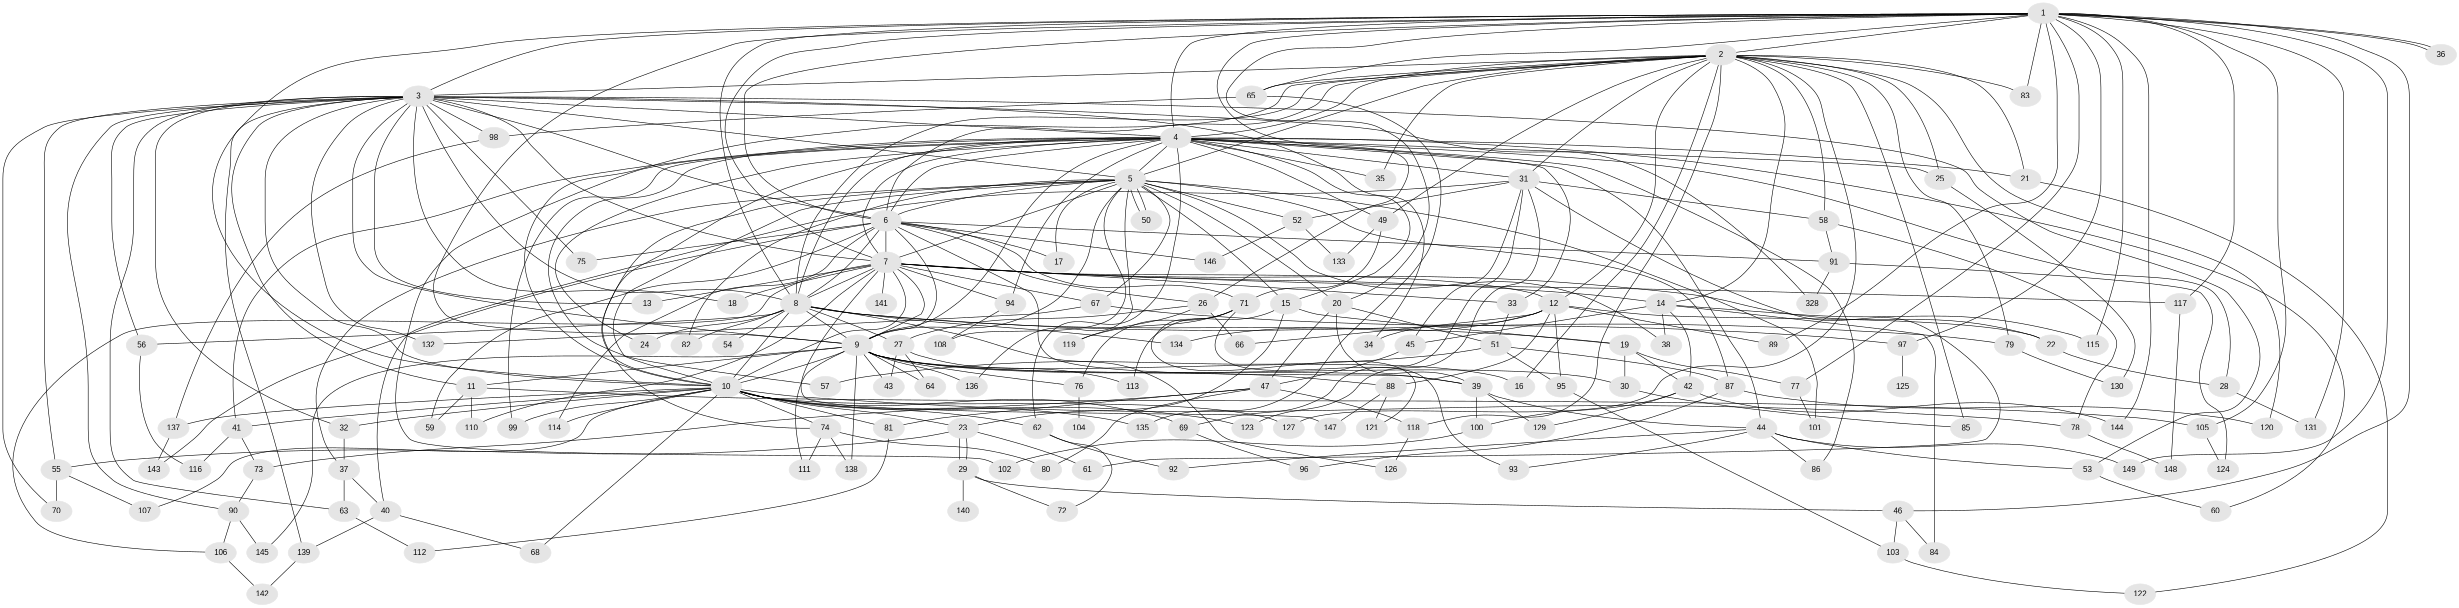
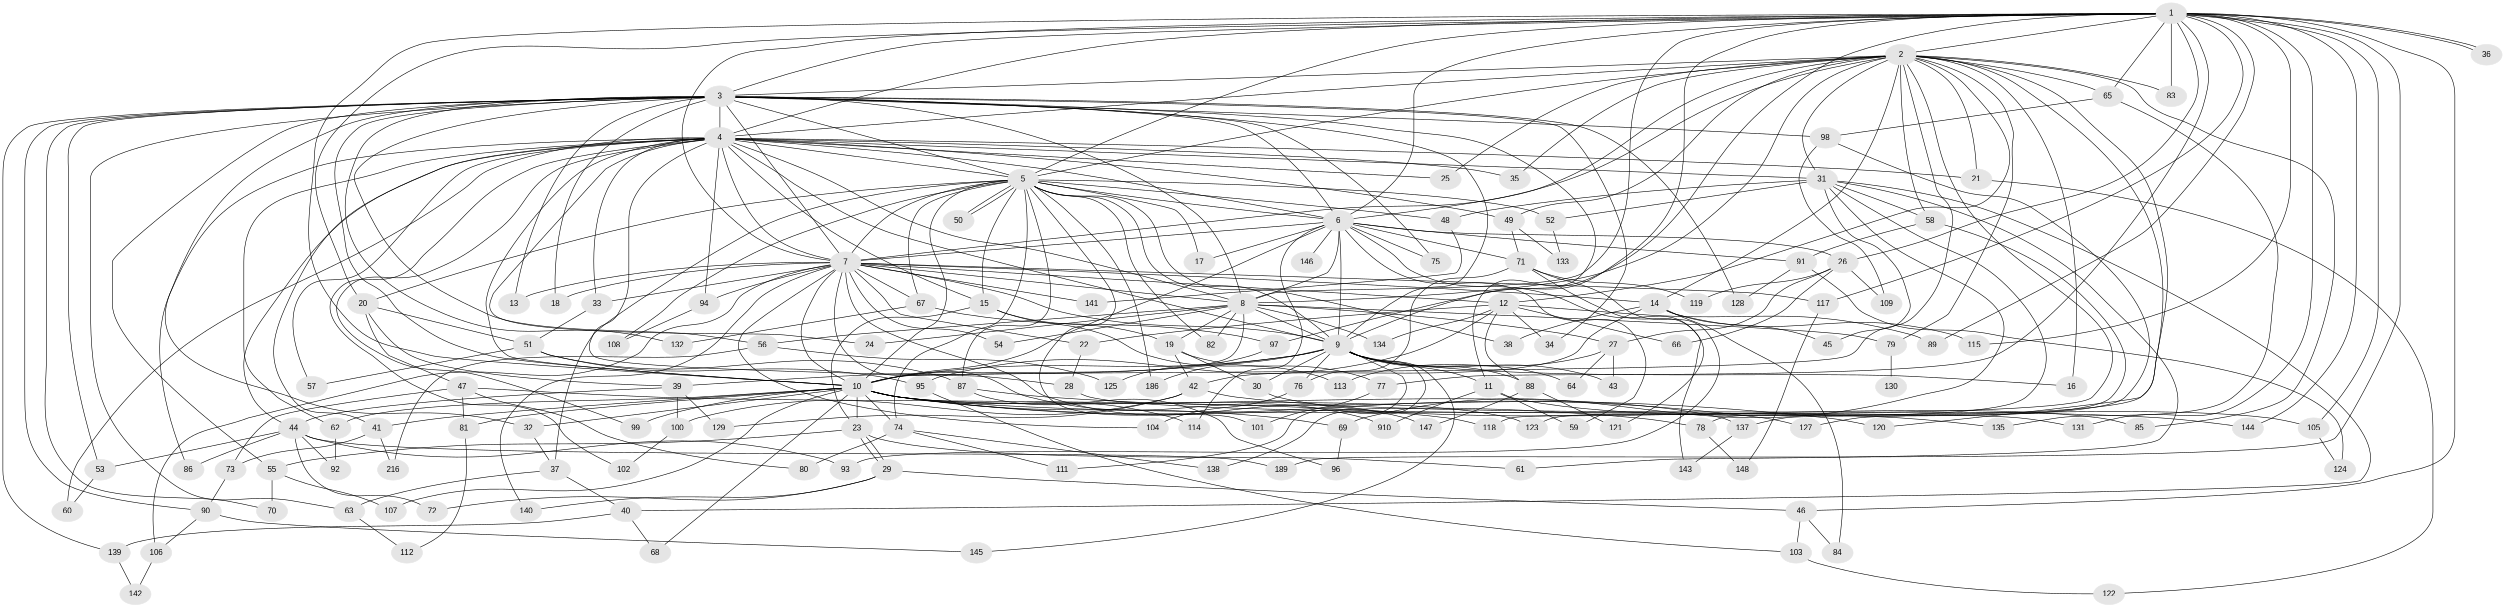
edge "1" -- "5": added
edge "2" -- "7": added
node "48": added
edge "52" -- "146": removed
edge "25" -- "130": removed
edge "6" -- "39": now "6" -- "10"
node "328": label "328" -> "128"
node "109": added
edge "7" -- "54": added
edge "56" -- "125": added
edge "45" -- "47": removed
edge "7" -- "140": added
node "136": label "136" -> "186"
edge "7" -- "104": added
node "110": label "110" -> "910"
edge "62" -- "72": now "44" -- "72"
node "116": label "116" -> "216"
node "126": removed
node "149": label "149" -> "189"
